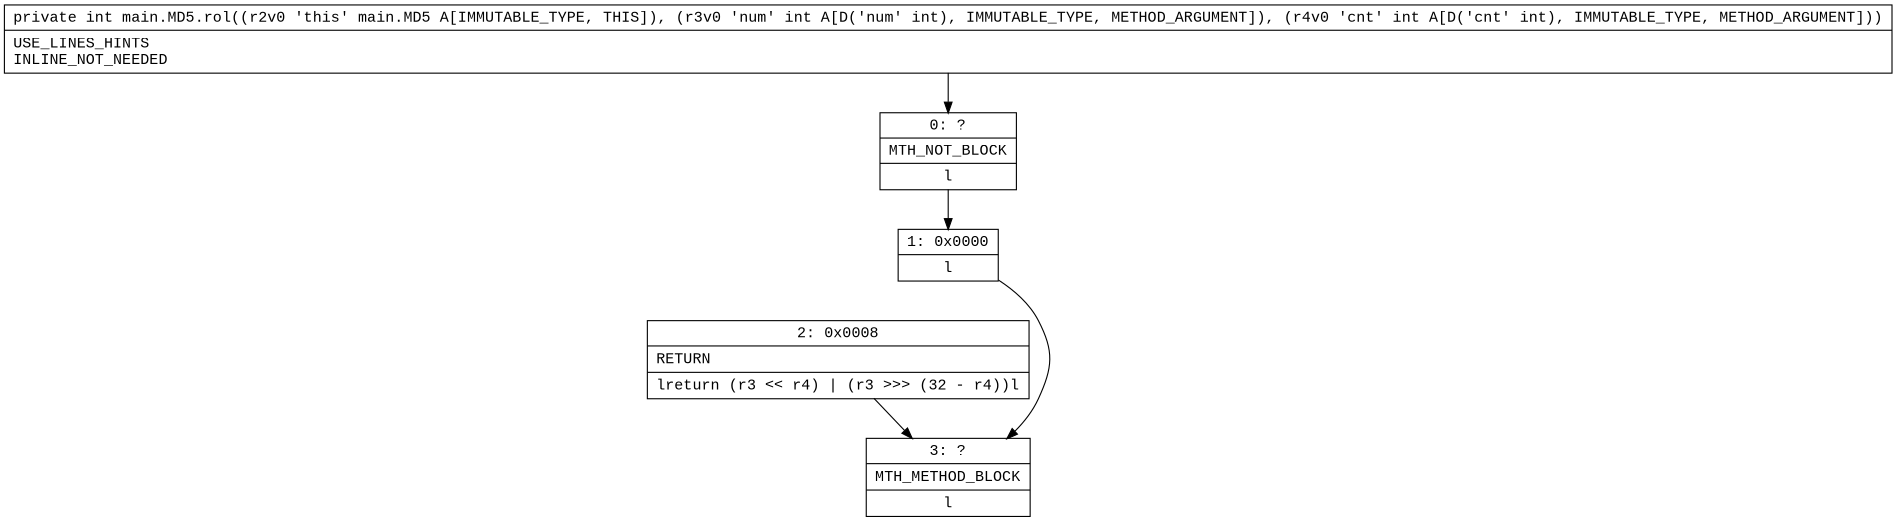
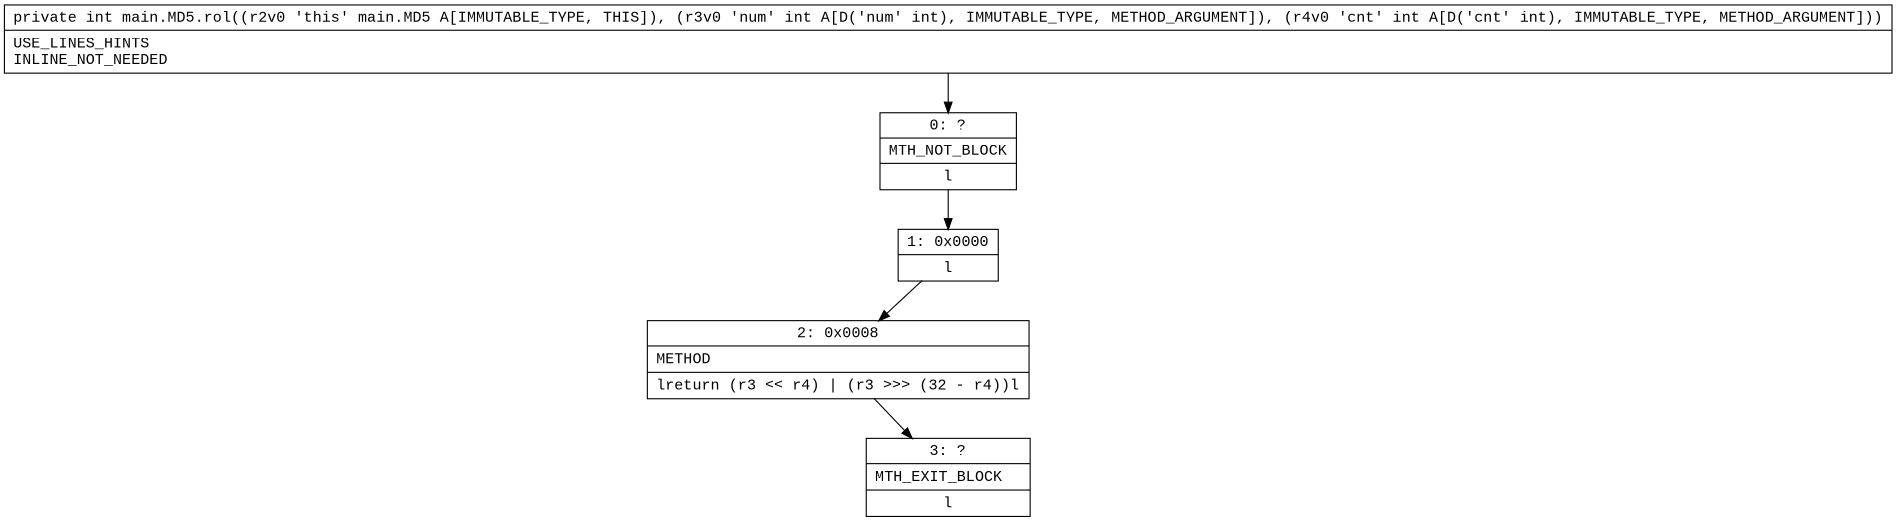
edge "1: 0x0000" -> "3: ?": now "1: 0x0000" -> "2: 0x0008"
node "2: 0x0008": text "RETURN" -> "METHOD"
node "3: ?": text "MTH_METHOD_BLOCK" -> "MTH_EXIT_BLOCK"
